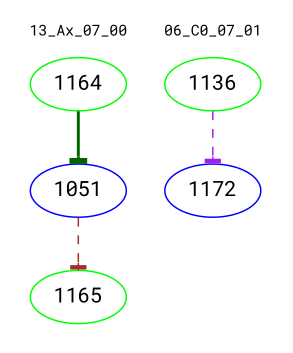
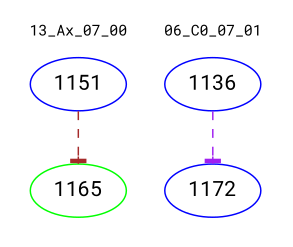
node "1164": removed
node "1136": color green -> blue
node "1051": label "1051" -> "1151"
